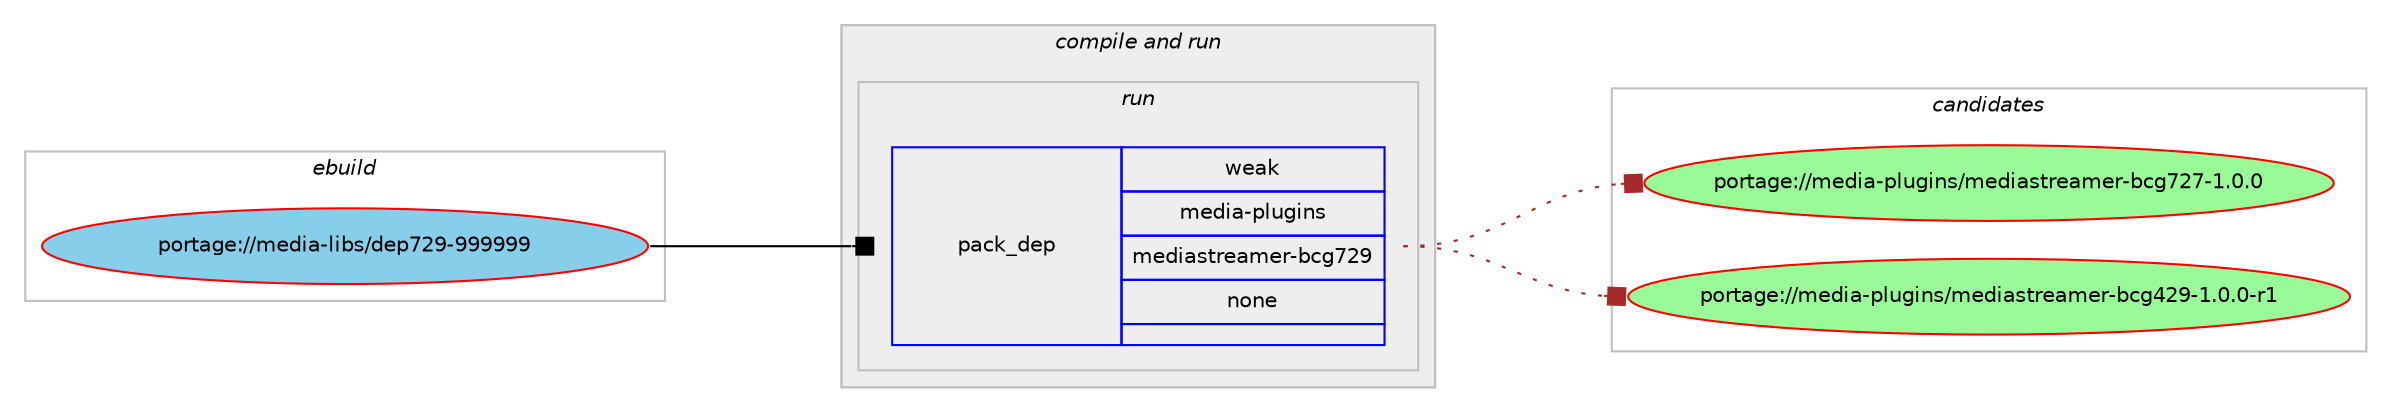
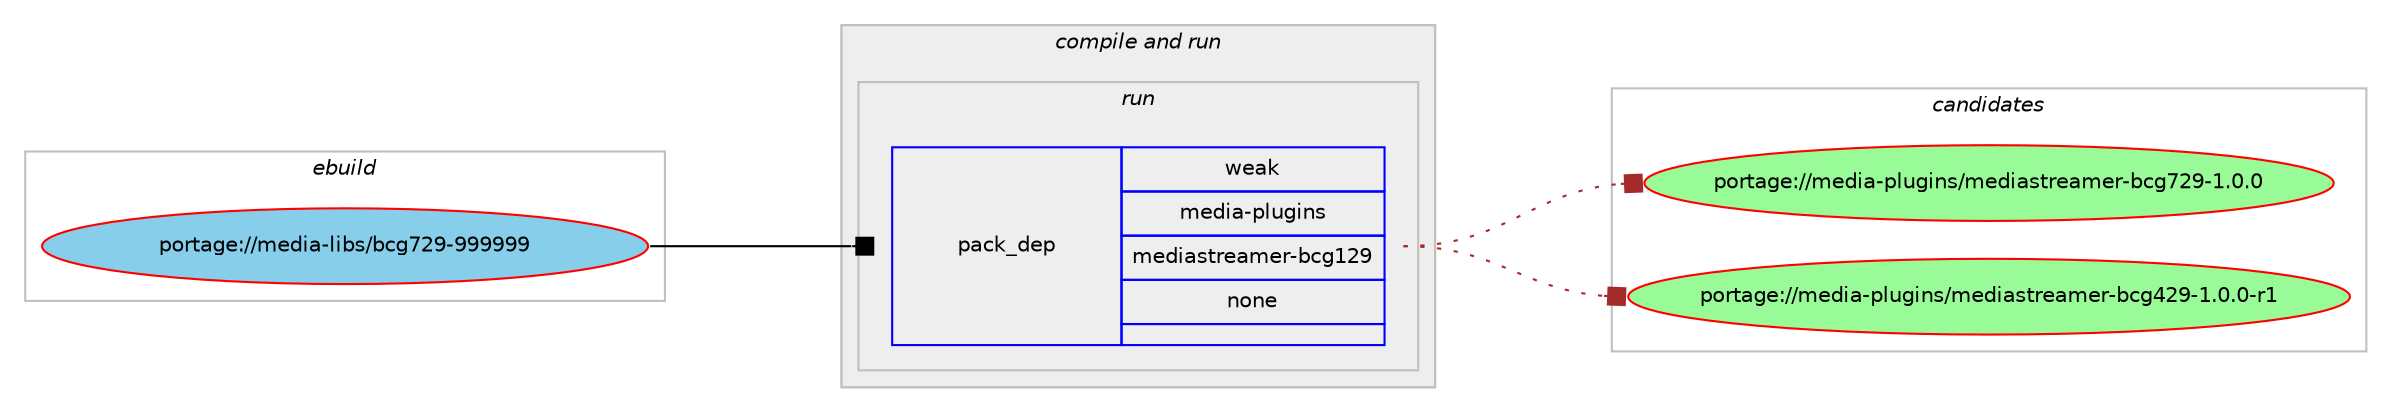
node "portage://media-plugins/mediastreamer-bcg727-1.0.0": label "portage://media-plugins/mediastreamer-bcg727-1.0.0" -> "portage://media-plugins/mediastreamer-bcg729-1.0.0"
node "portage://media-libs/dep729-999999": label "portage://media-libs/dep729-999999" -> "portage://media-libs/bcg729-999999"
node "pack_dep": text "mediastreamer-bcg729" -> "mediastreamer-bcg129"
